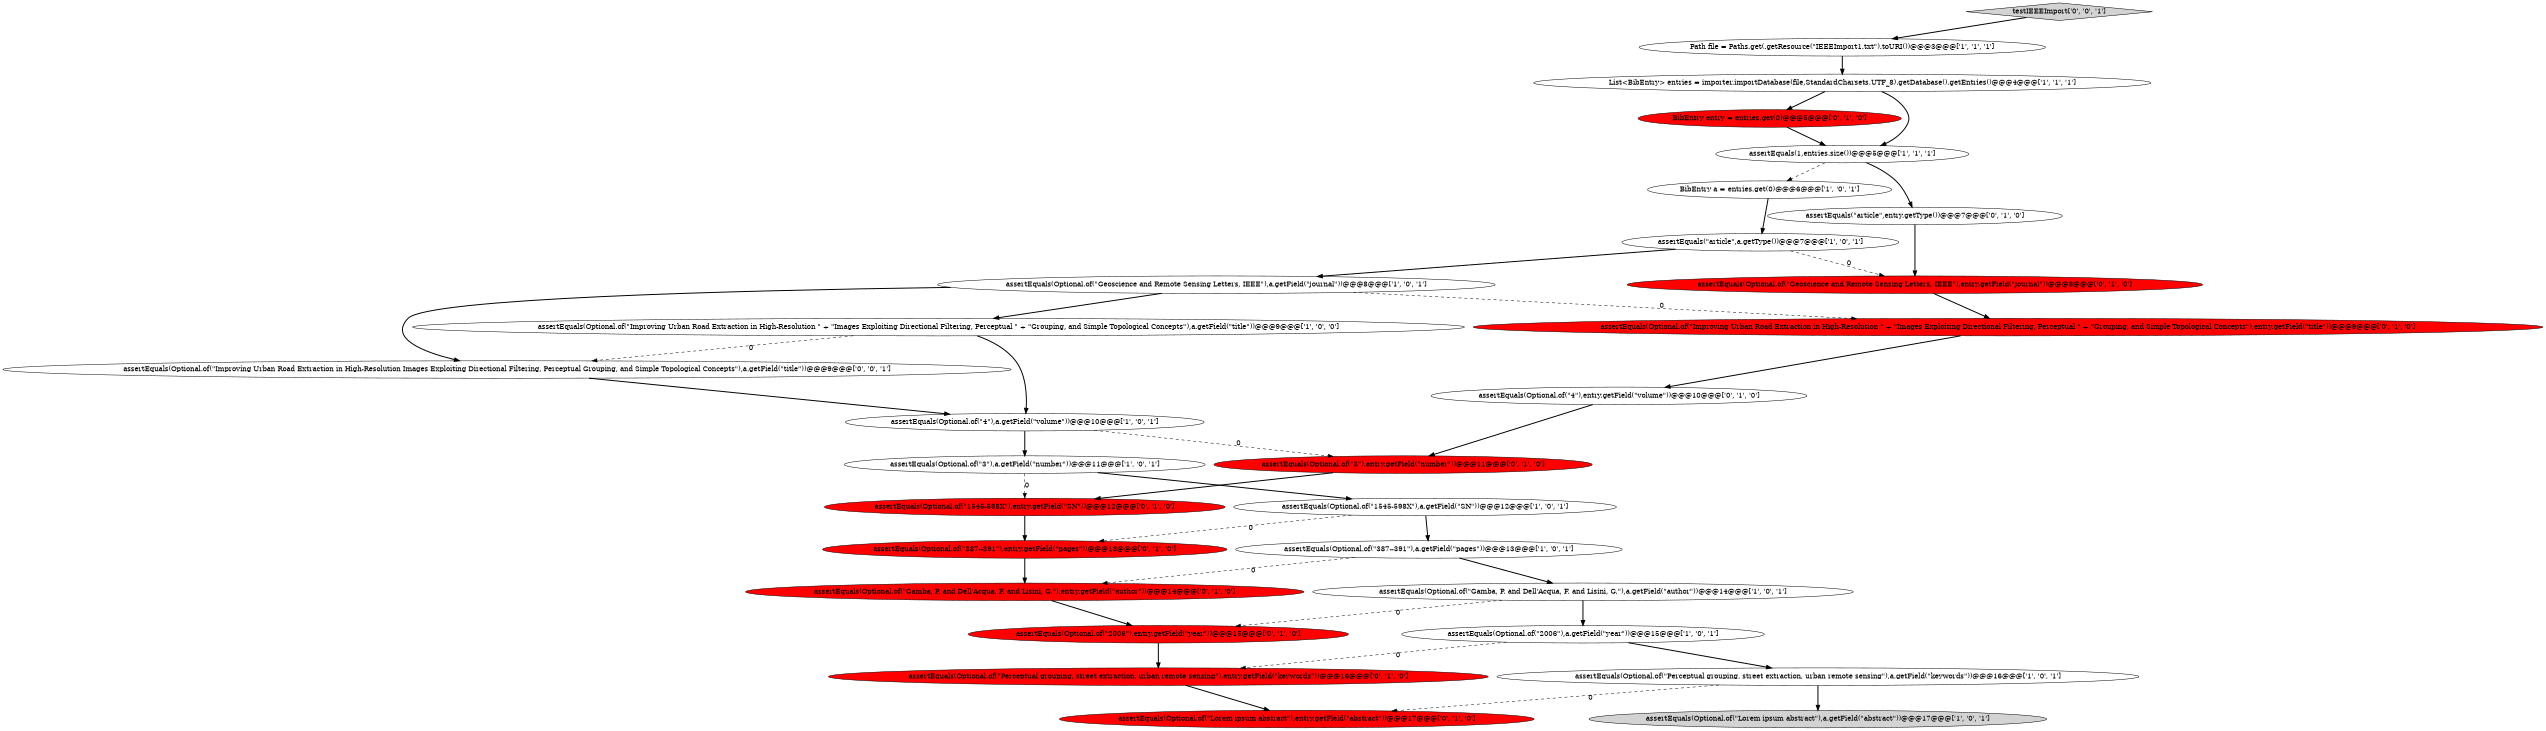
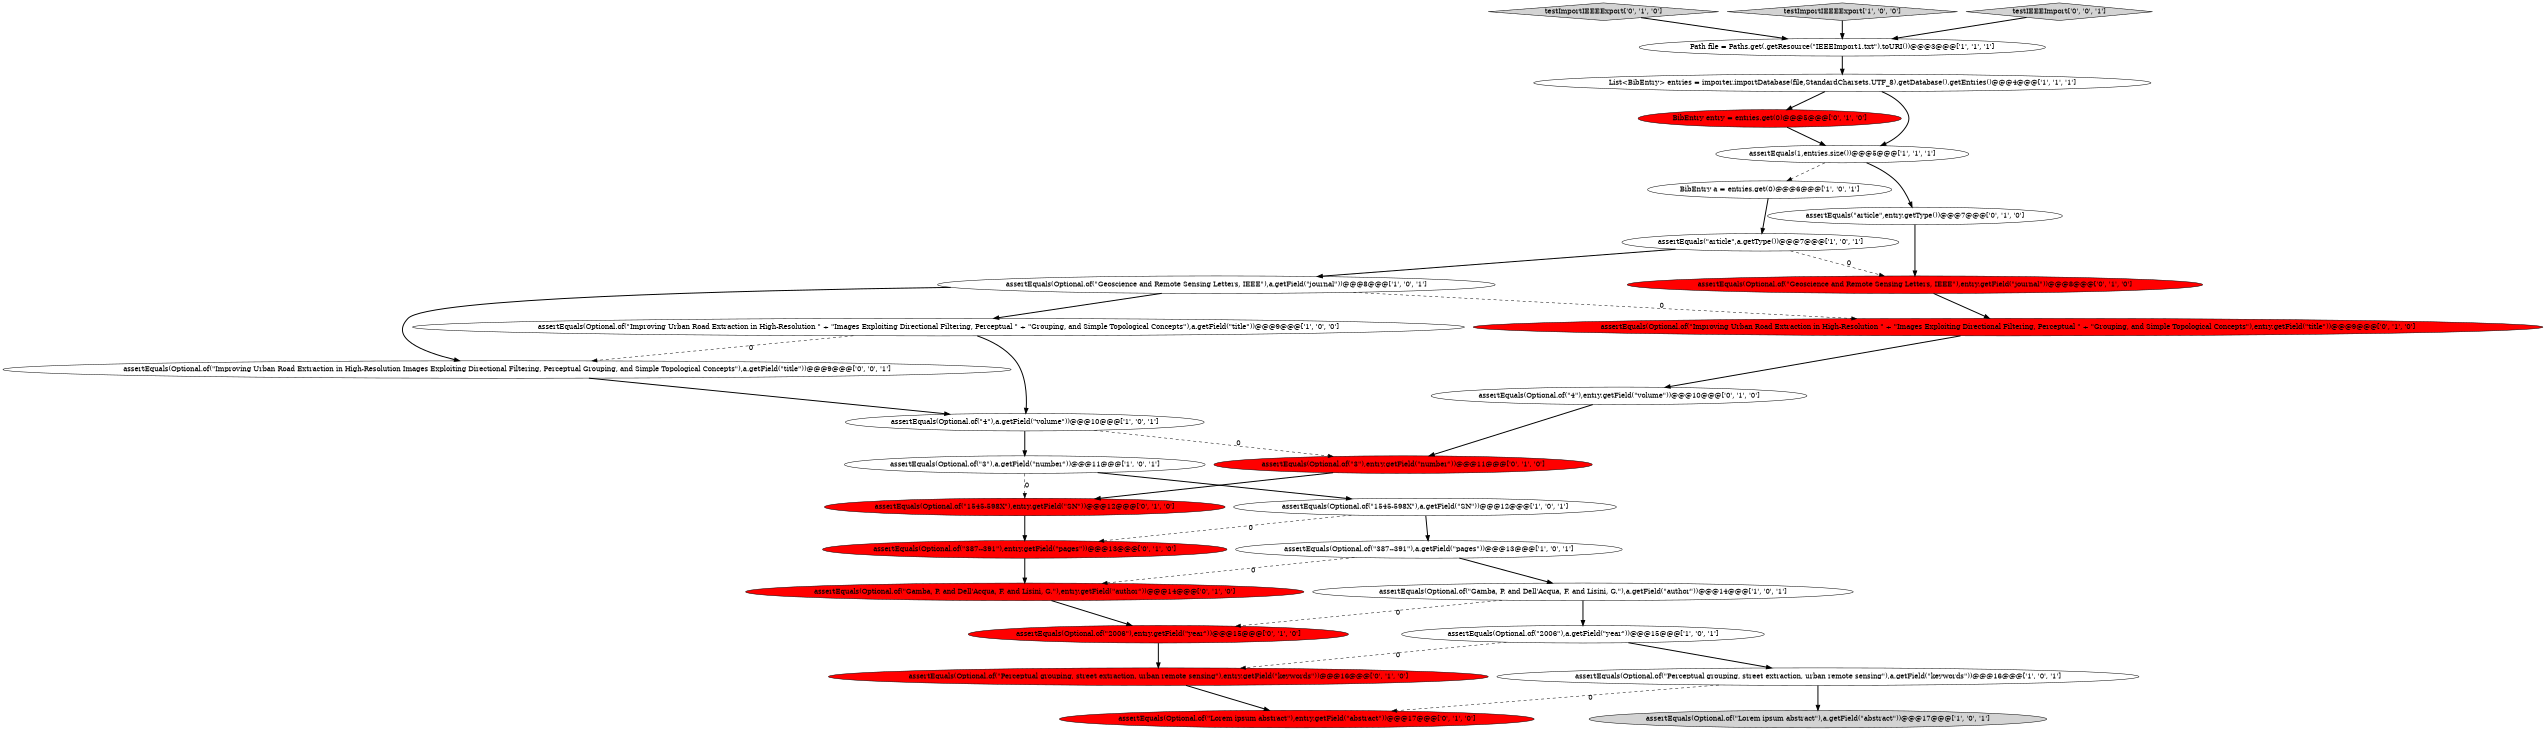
node "testImportIEEEExport['0', '1', '0']": added
node "testImportIEEEExport['1', '0', '0']": added
